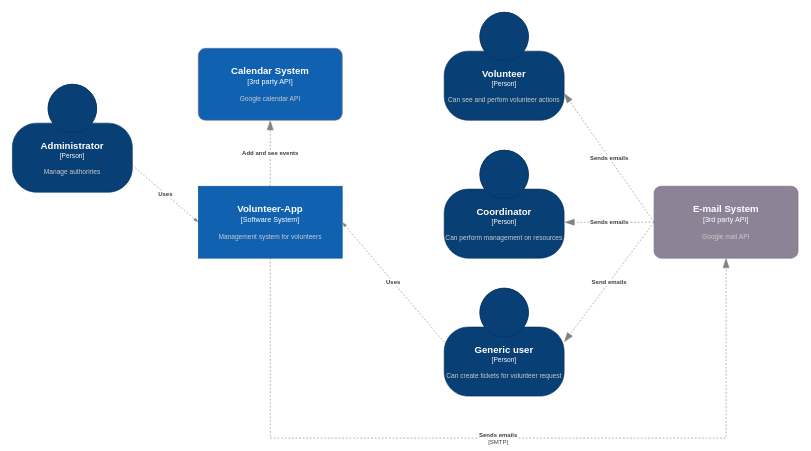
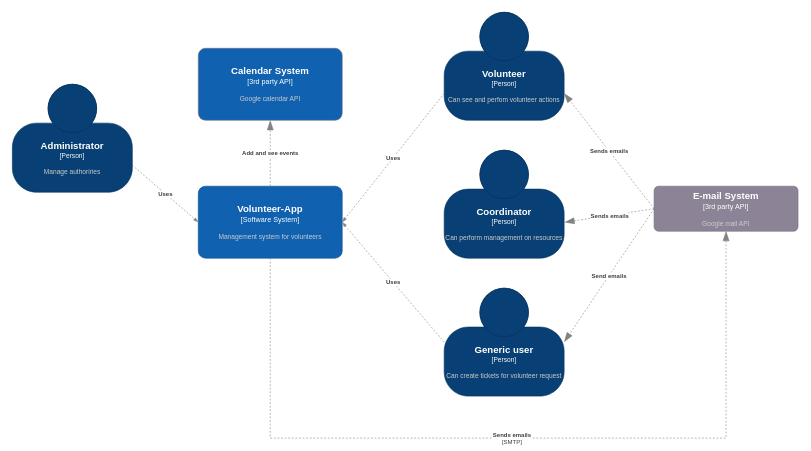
edge "Volunteer [Person] Can see and perfom volunteer actions" -> "Volunteer-App [Software System] Management system for volunteers": added, label "Uses"
node "Volunteer-App [Software System] Management system for volunteers": shape rectangle -> rounded rectangle
node "E-mail System [3rd party API] Google mail API": size 144x72 -> 144x45
